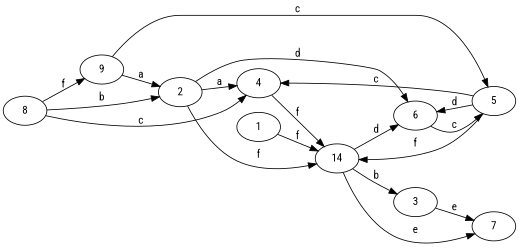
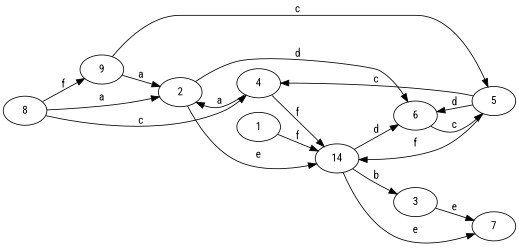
edge "2" -> "4": reversed
edge "8" -> "2": label "b" -> "a"
edge "2" -> "14": label "f" -> "e"
